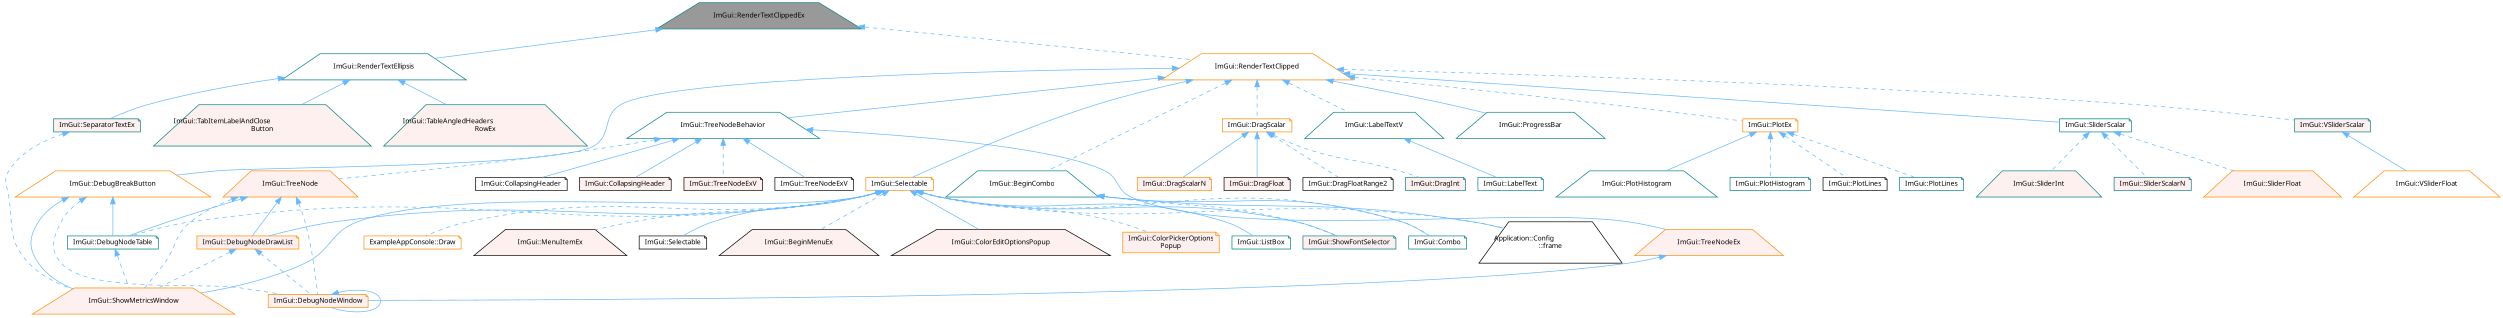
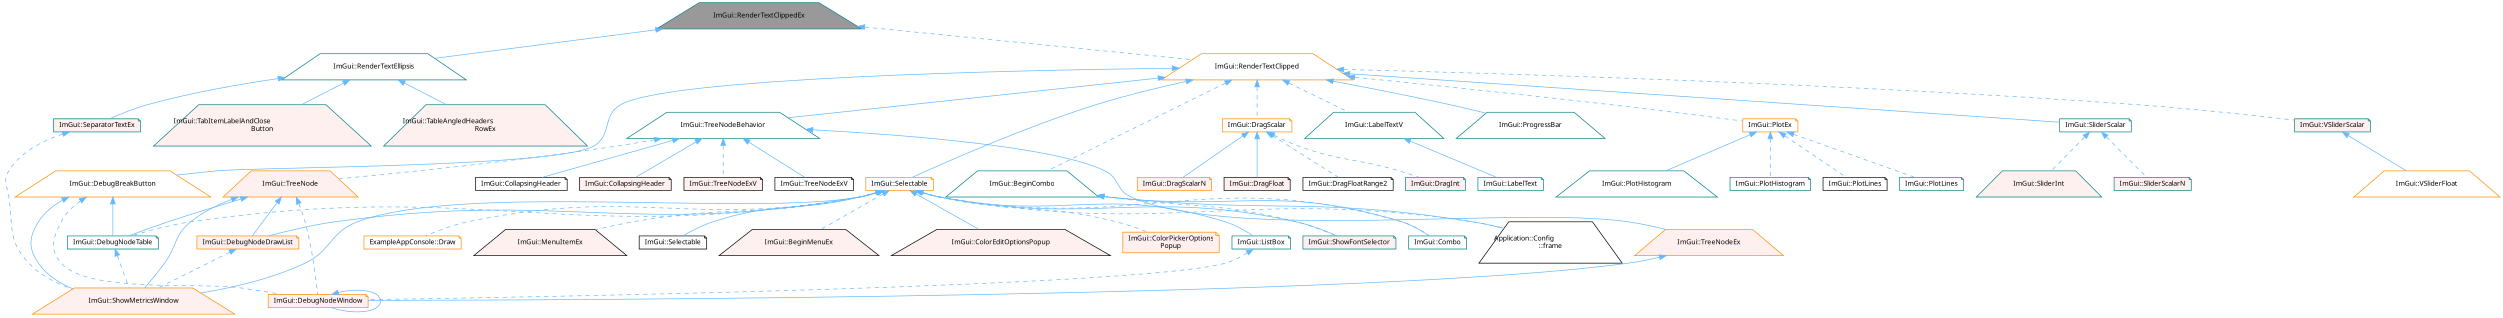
node "ImGui::SliderFloat": removed
edge "ImGui::ShowMetricsWindow" -> "ImGui::TreeNode": style dashed -> solid
edge "ImGui::DebugNodeWindow" -> "ImGui::DebugNodeDrawList": now "ImGui::DebugNodeWindow" -> "ImGui::ListBox"
